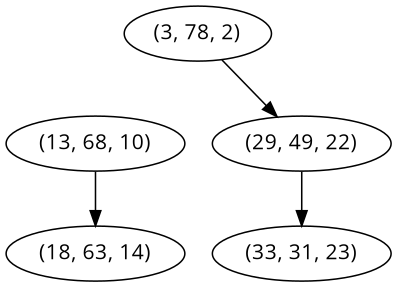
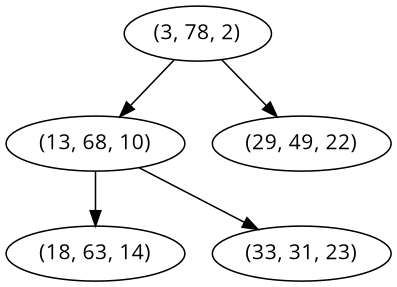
edge "(3, 78, 2)" -> "(13, 68, 10)": added
edge "(29, 49, 22)" -> "(33, 31, 23)": now "(13, 68, 10)" -> "(33, 31, 23)"
